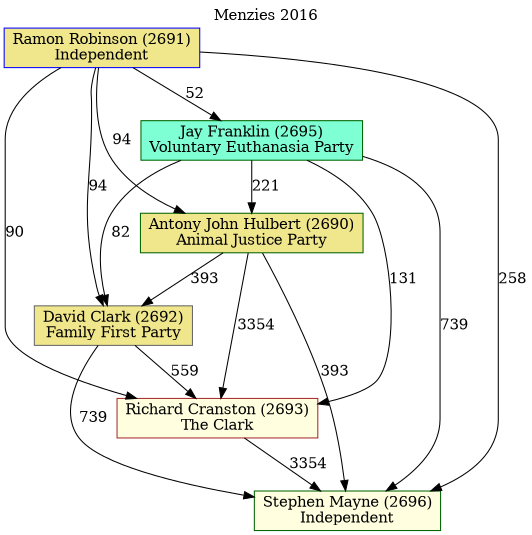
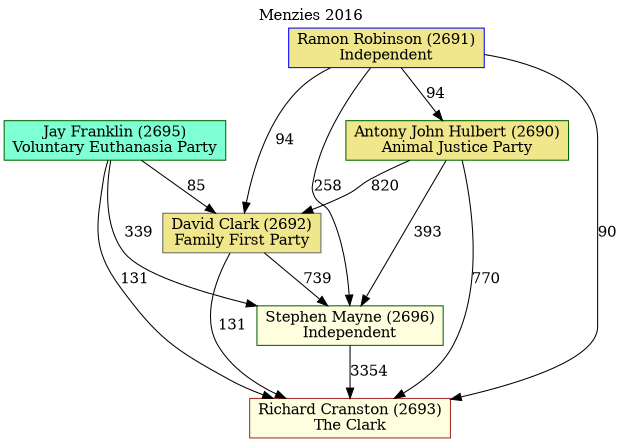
edge "Ramon Robinson (2691) Independent" -> "Jay Franklin (2695) Voluntary Euthanasia Party": removed, label "52"
edge "Jay Franklin (2695) Voluntary Euthanasia Party" -> "Antony John Hulbert (2690) Animal Justice Party": removed, label "221"
edge "Jay Franklin (2695) Voluntary Euthanasia Party" -> "David Clark (2692) Family First Party": label "82" -> "85"
edge "Antony John Hulbert (2690) Animal Justice Party" -> "David Clark (2692) Family First Party": label "393" -> "820"
edge "Antony John Hulbert (2690) Animal Justice Party" -> "Richard Cranston (2693) The Clark": label "3354" -> "770"
edge "Jay Franklin (2695) Voluntary Euthanasia Party" -> "Stephen Mayne (2696) Independent": label "739" -> "339"
edge "David Clark (2692) Family First Party" -> "Richard Cranston (2693) The Clark": label "559" -> "131"
edge "Richard Cranston (2693) The Clark" -> "Stephen Mayne (2696) Independent": reversed
